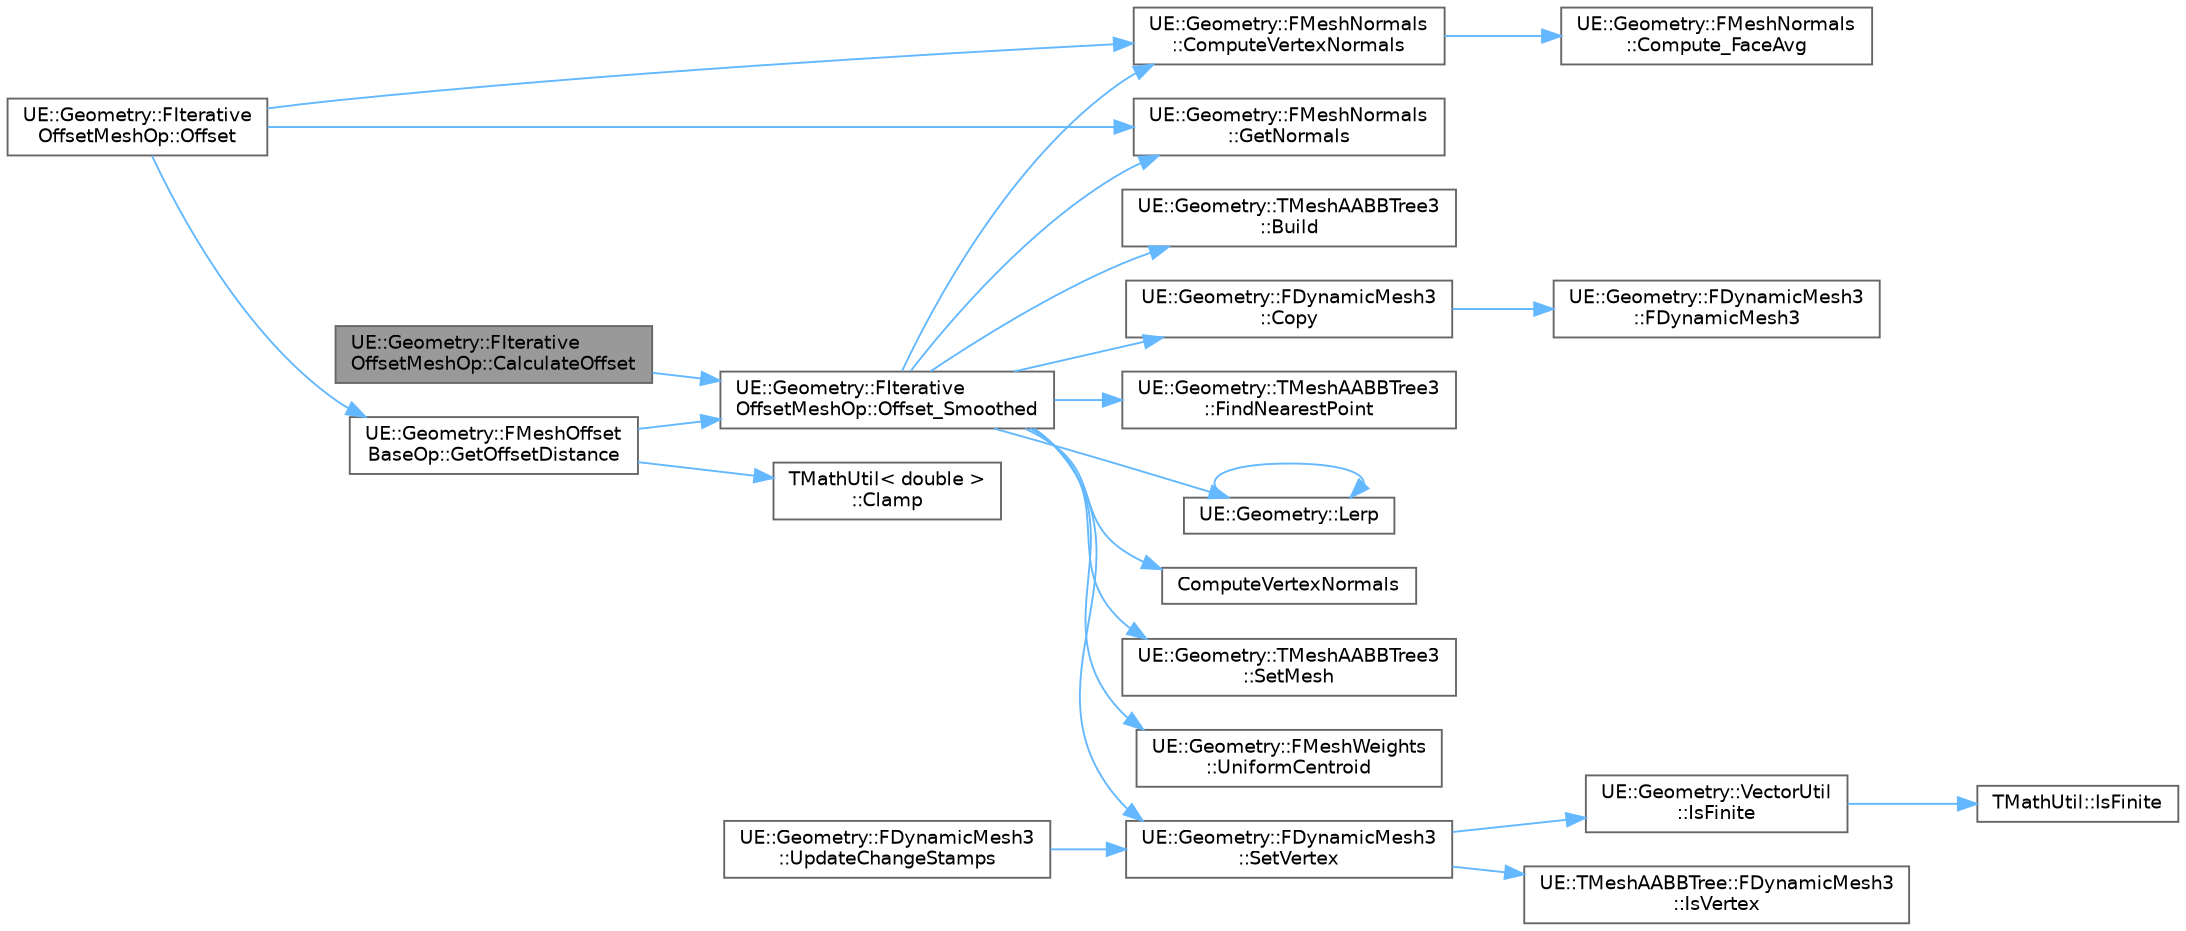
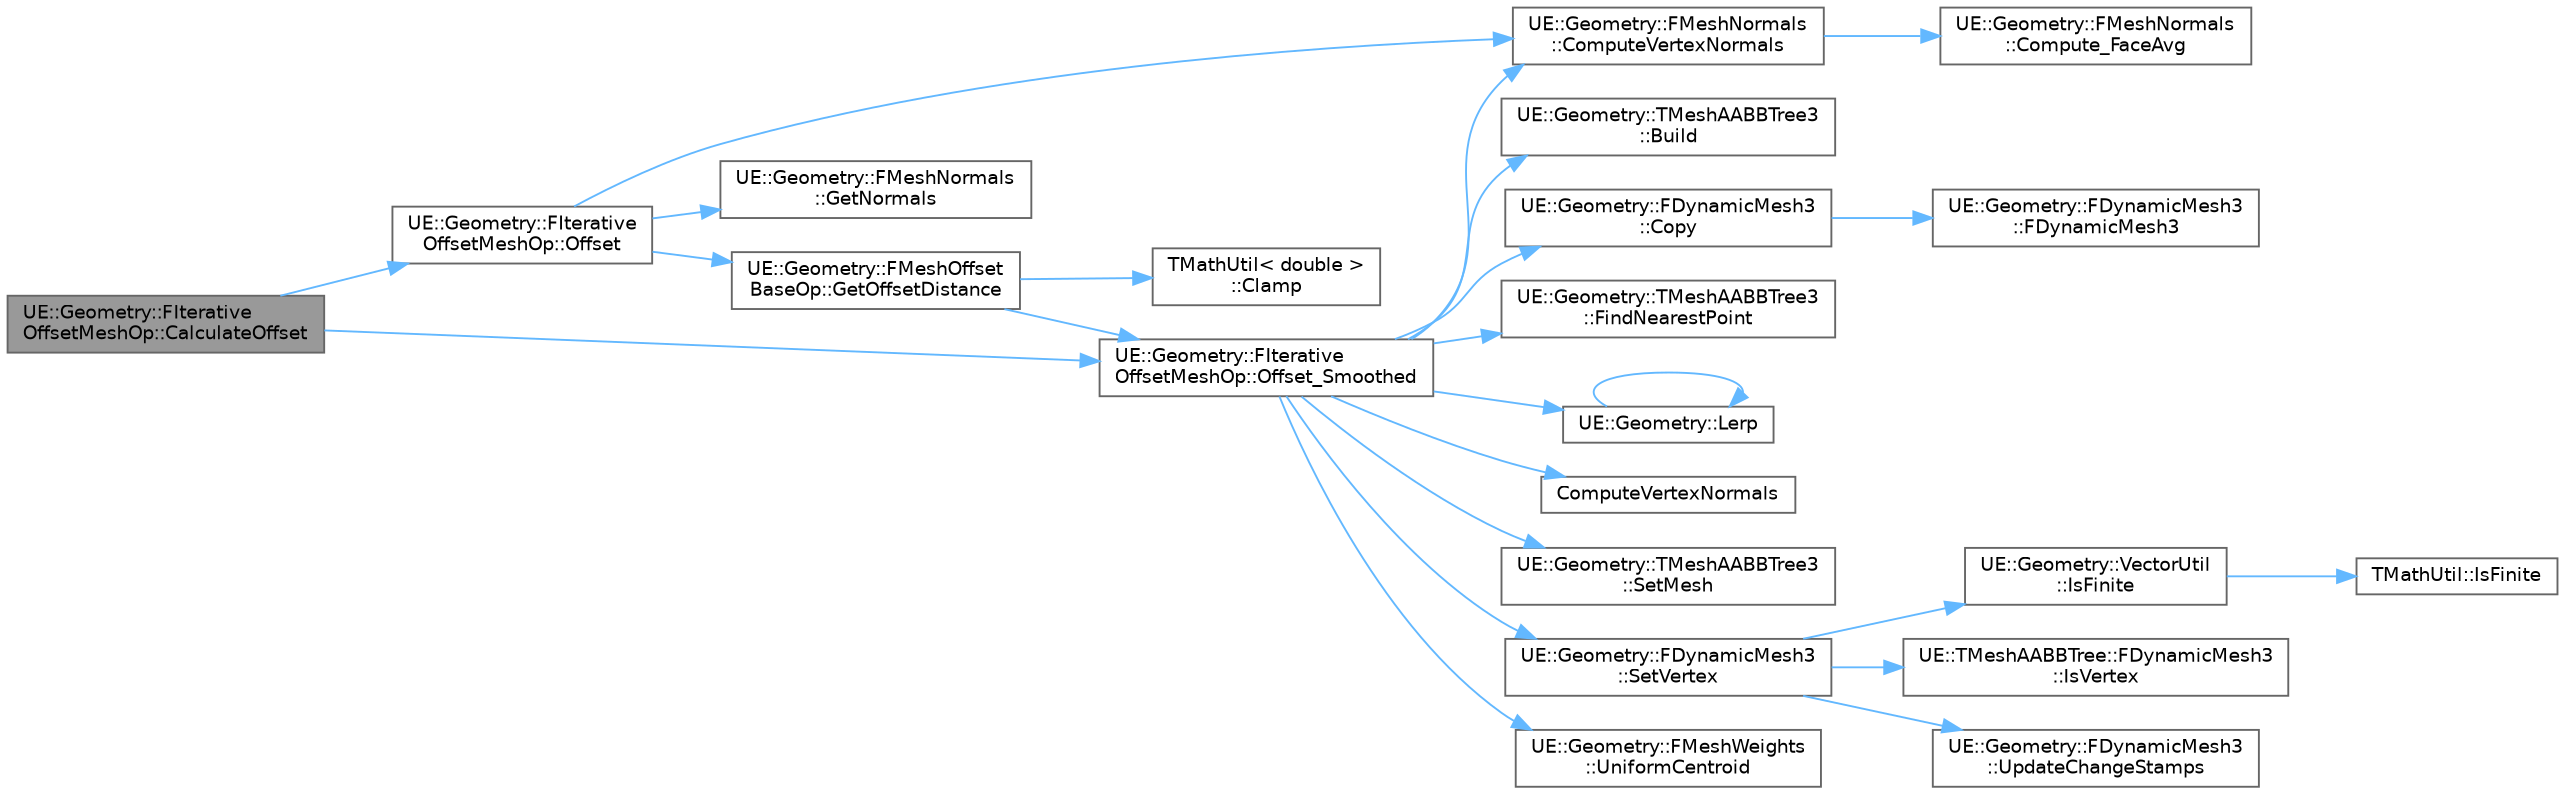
edge "UE::Geometry::FIterative OffsetMeshOp::Offset_Smoothed" -> "UE::Geometry::FMeshNormals ::GetNormals": removed
edge "UE::Geometry::FIterative OffsetMeshOp::CalculateOffset" -> "UE::Geometry::FIterative OffsetMeshOp::Offset": added
edge "UE::Geometry::FDynamicMesh3 ::UpdateChangeStamps" -> "UE::Geometry::FDynamicMesh3 ::SetVertex": reversed
